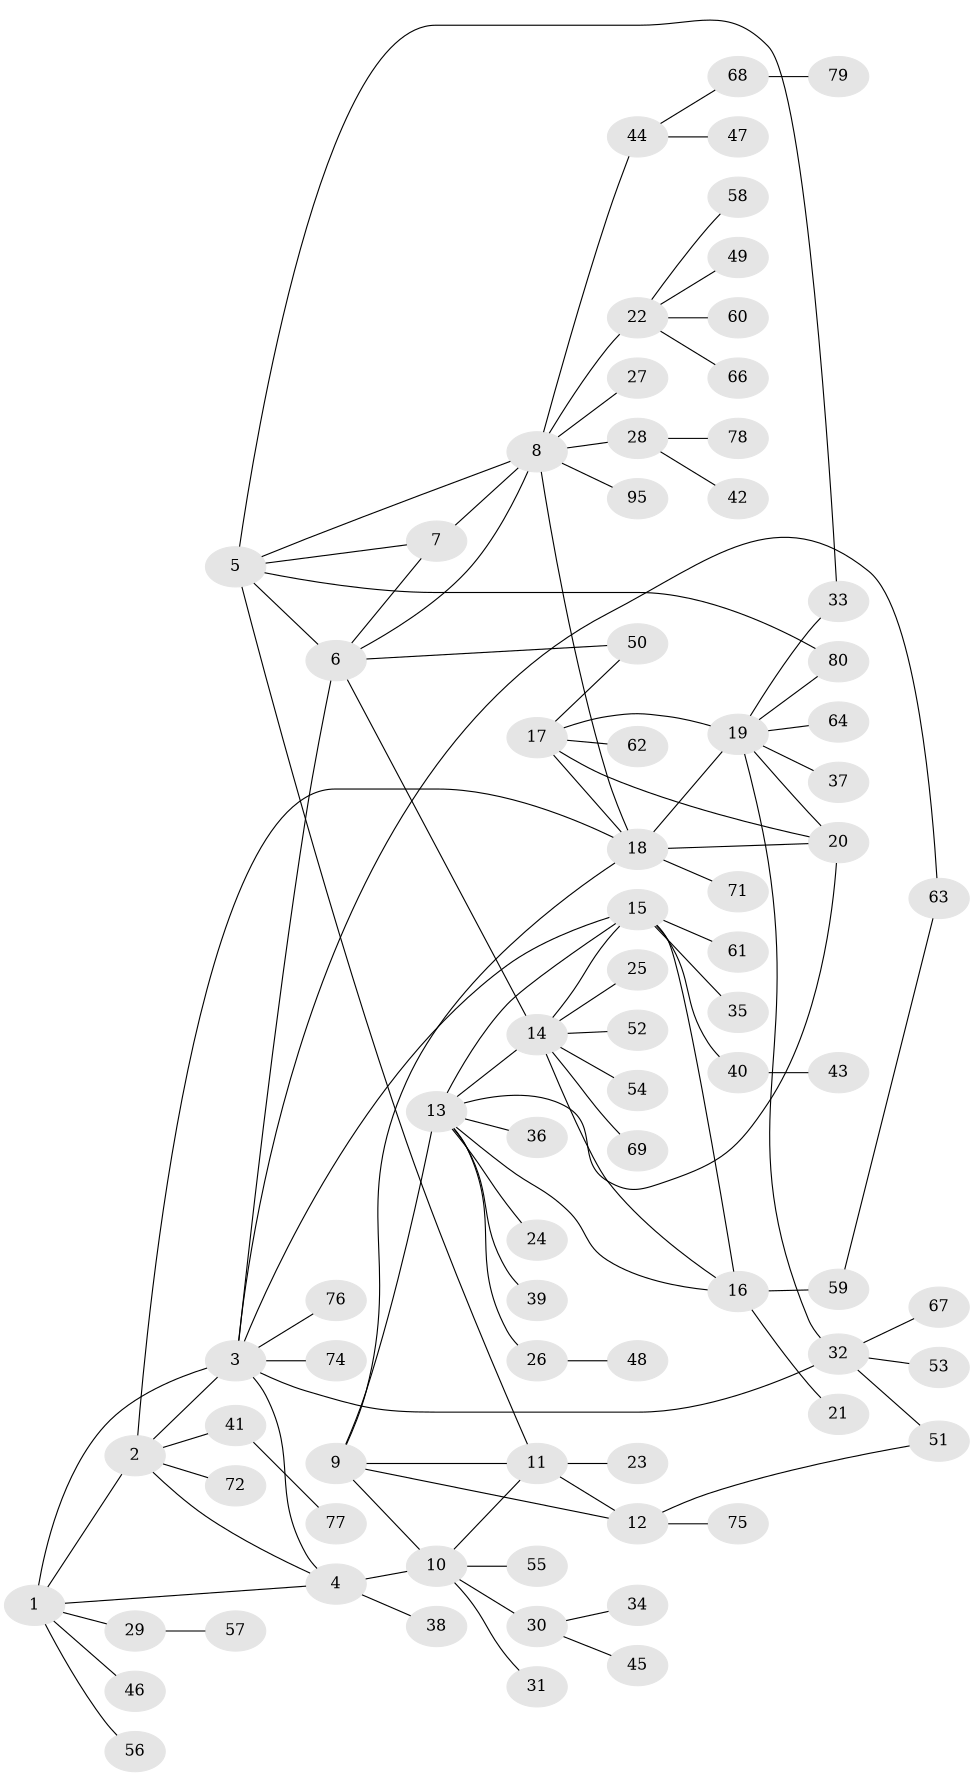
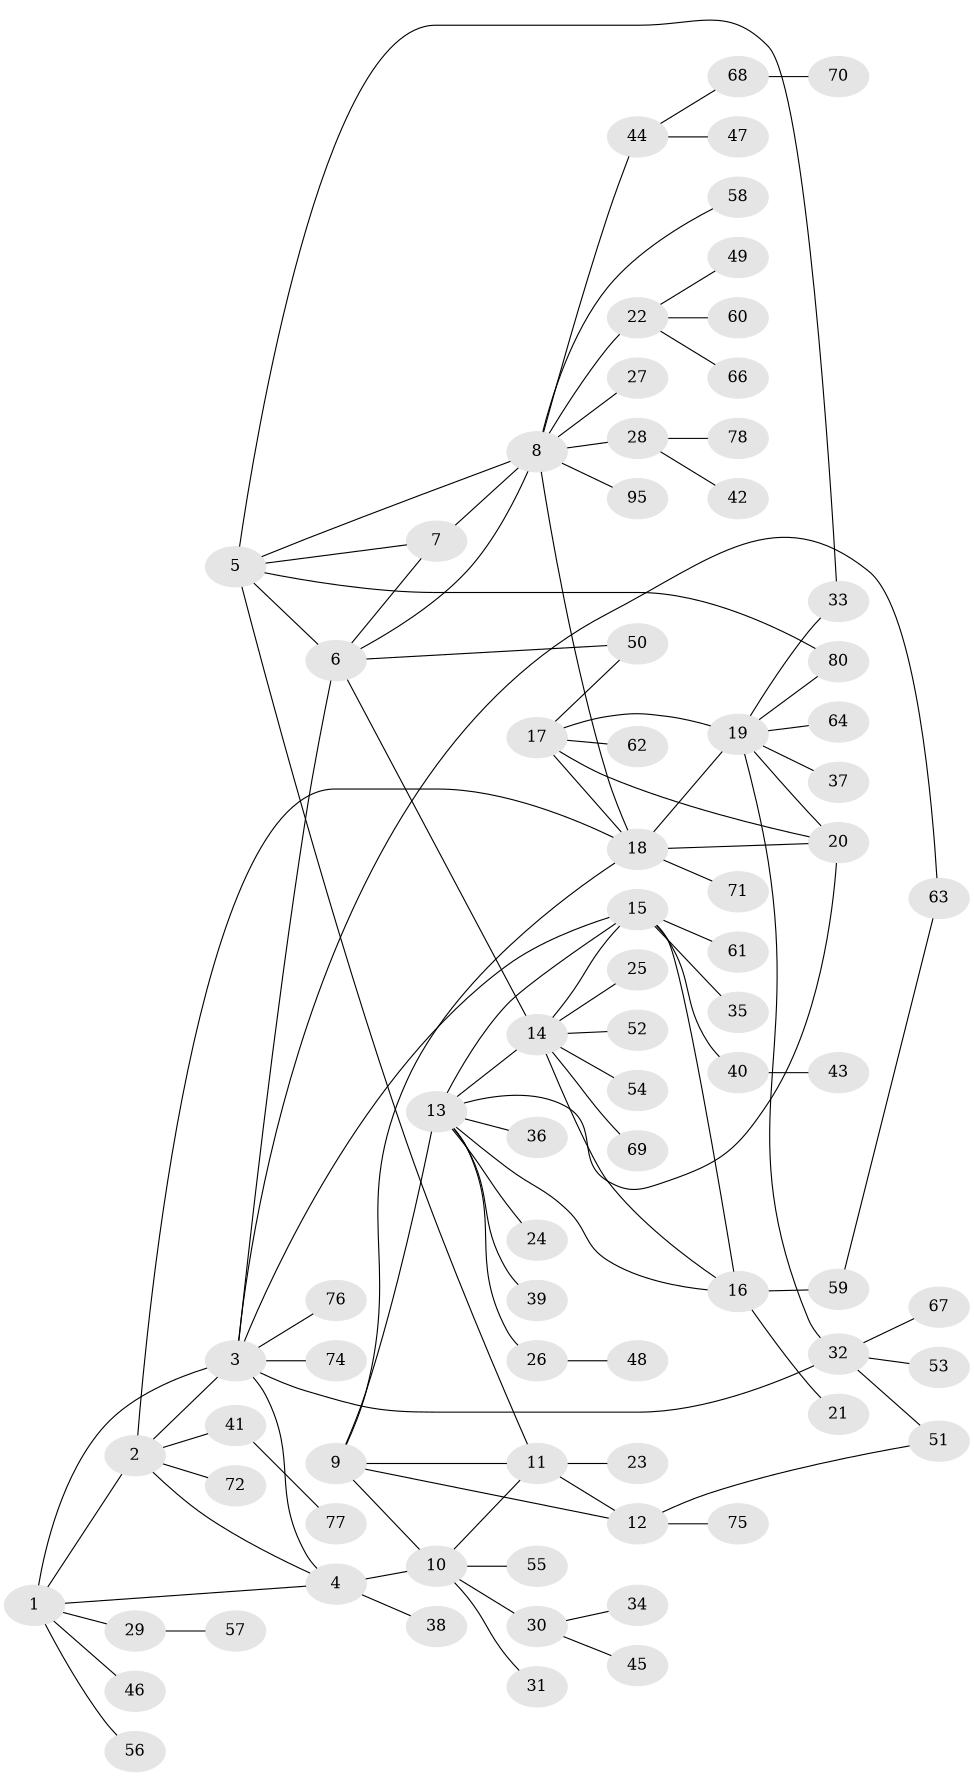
node "79": label "79" -> "70"
edge "58" -- "22": now "58" -- "8"
